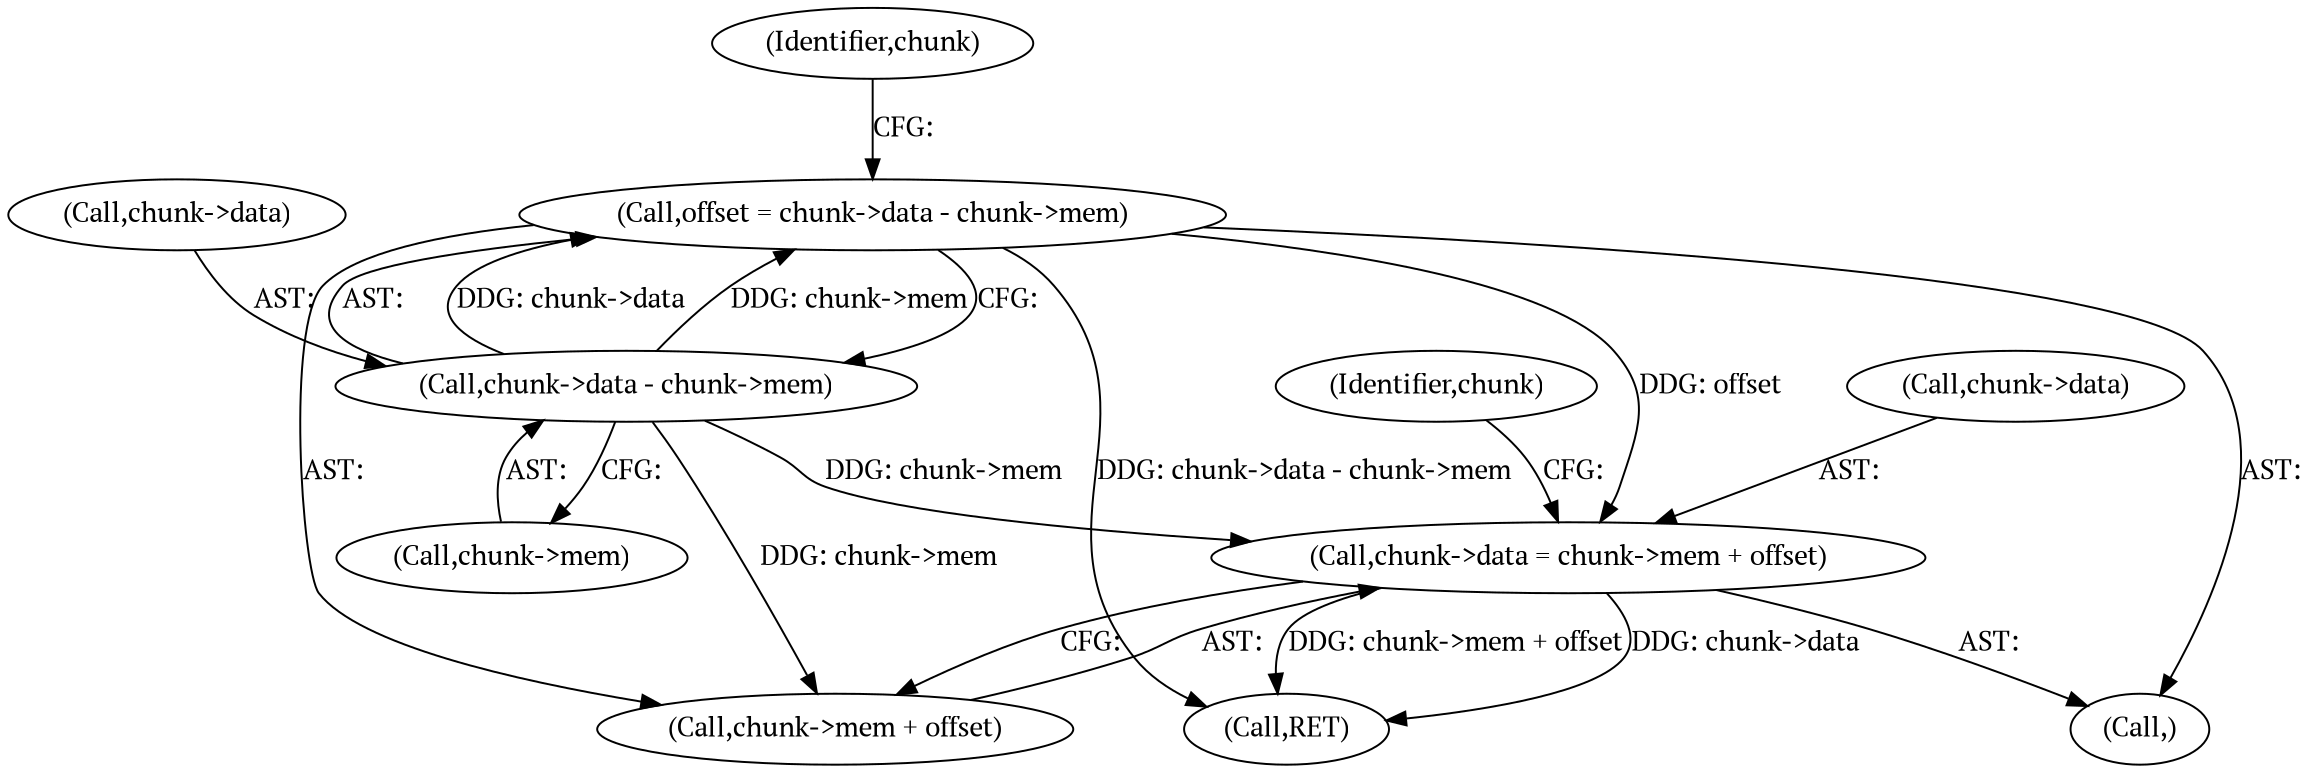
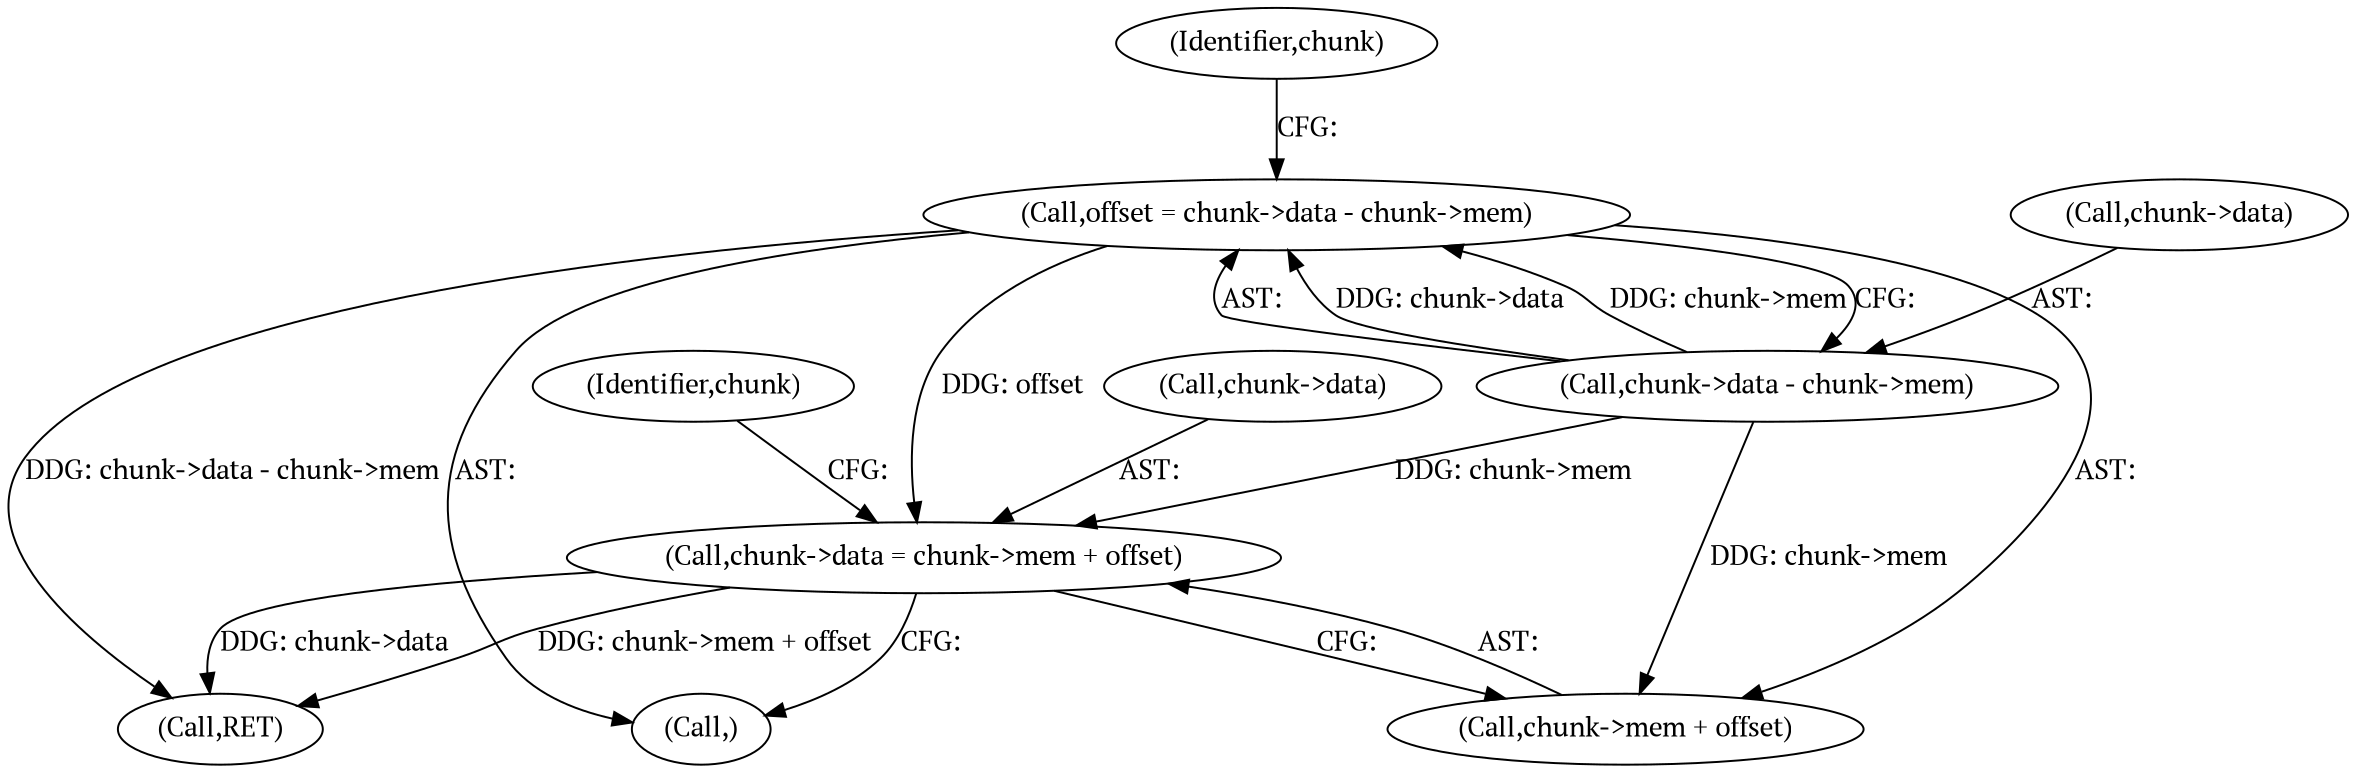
node "(Call,chunk->mem)": removed
edge "(Call,chunk->data = chunk->mem + offset)" -> "(Call,)": label "AST: " -> "CFG: "
